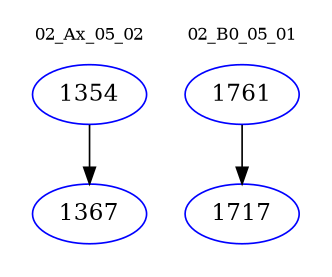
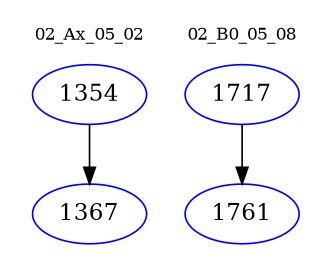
cluster "02_B0_05_01": label "02_B0_05_01" -> "02_B0_05_08"
edge "1761" -> "1717": reversed
